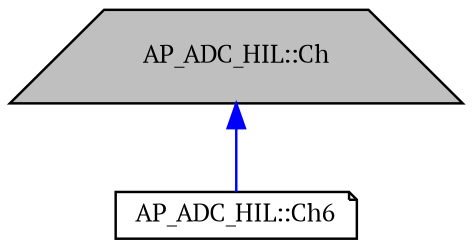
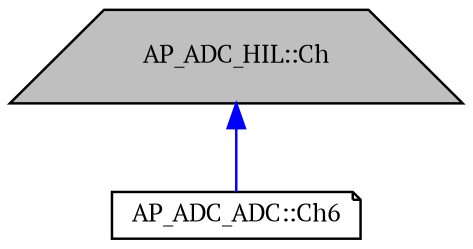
node "AP_ADC_HIL::Ch6": label "AP_ADC_HIL::Ch6" -> "AP_ADC_ADC::Ch6"
